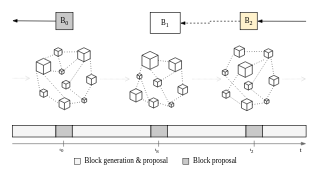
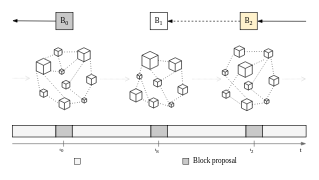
node "B1": size 30x21 -> 17x17
node "Block generation & proposal": removed
